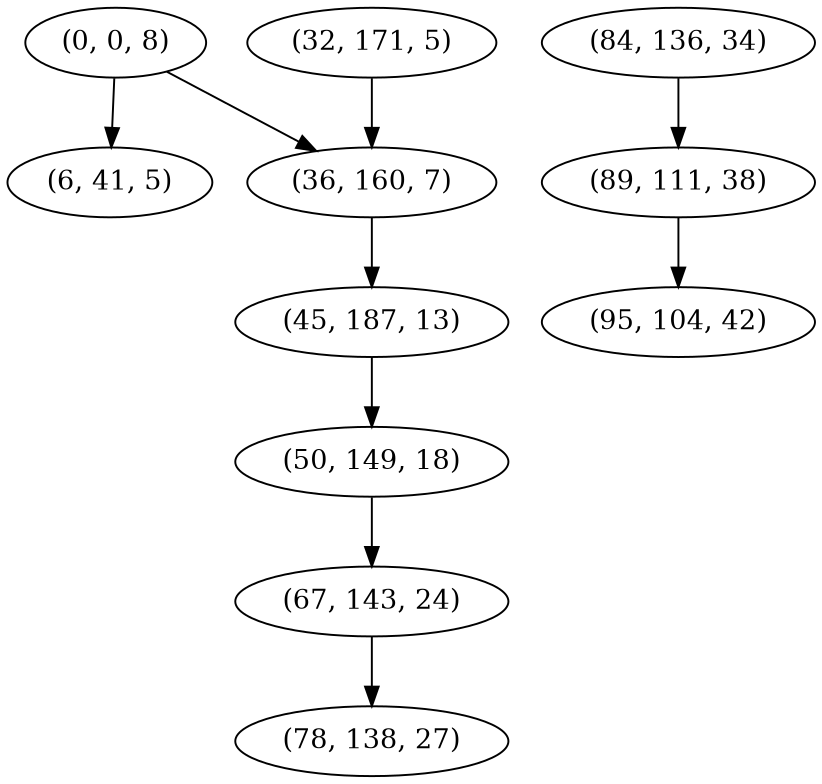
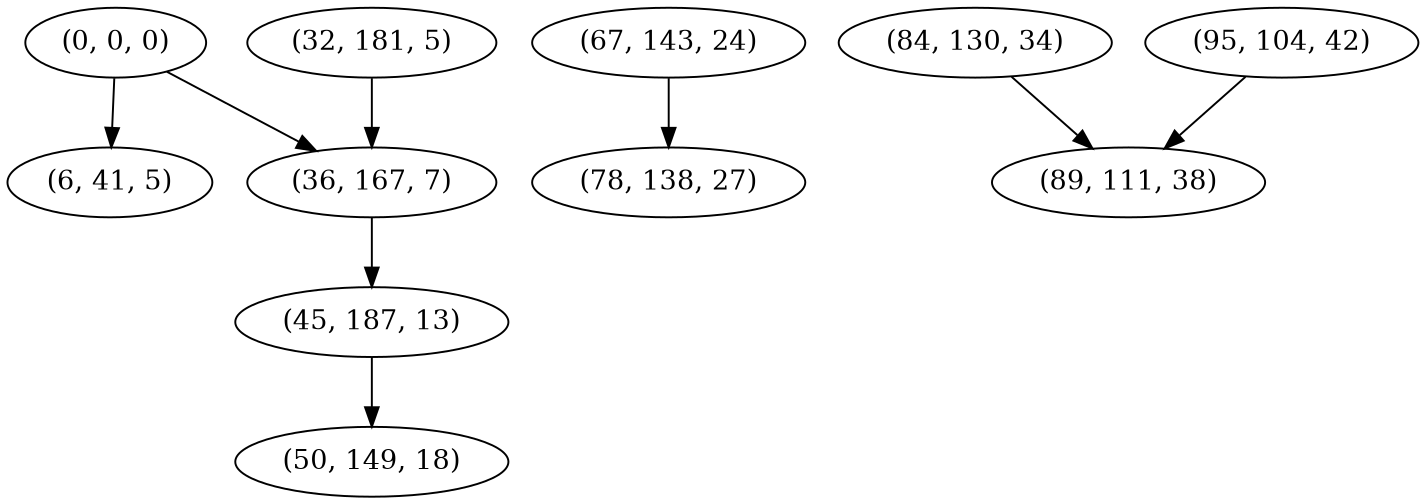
node "(0, 0, 8)": label "(0, 0, 8)" -> "(0, 0, 0)"
node "(32, 171, 5)": label "(32, 171, 5)" -> "(32, 181, 5)"
node "(84, 136, 34)": label "(84, 136, 34)" -> "(84, 130, 34)"
node "(36, 160, 7)": label "(36, 160, 7)" -> "(36, 167, 7)"
edge "(89, 111, 38)" -> "(95, 104, 42)": reversed
edge "(50, 149, 18)" -> "(67, 143, 24)": removed
